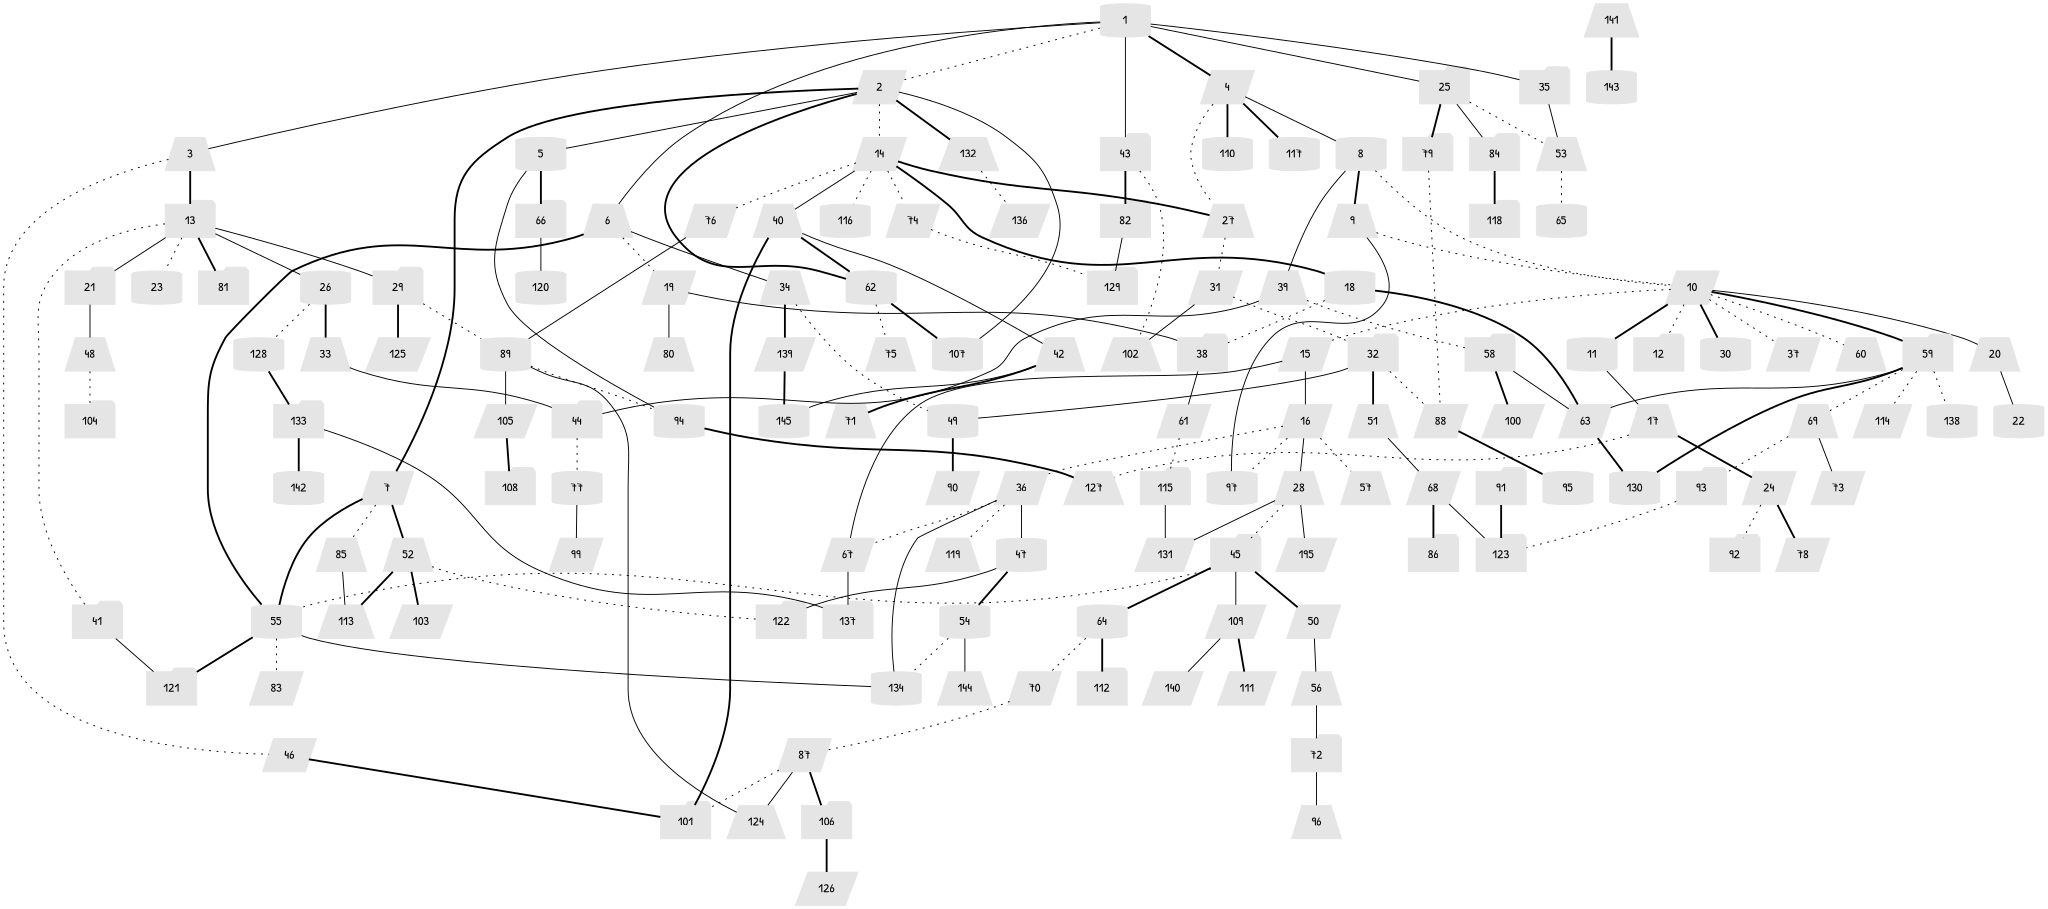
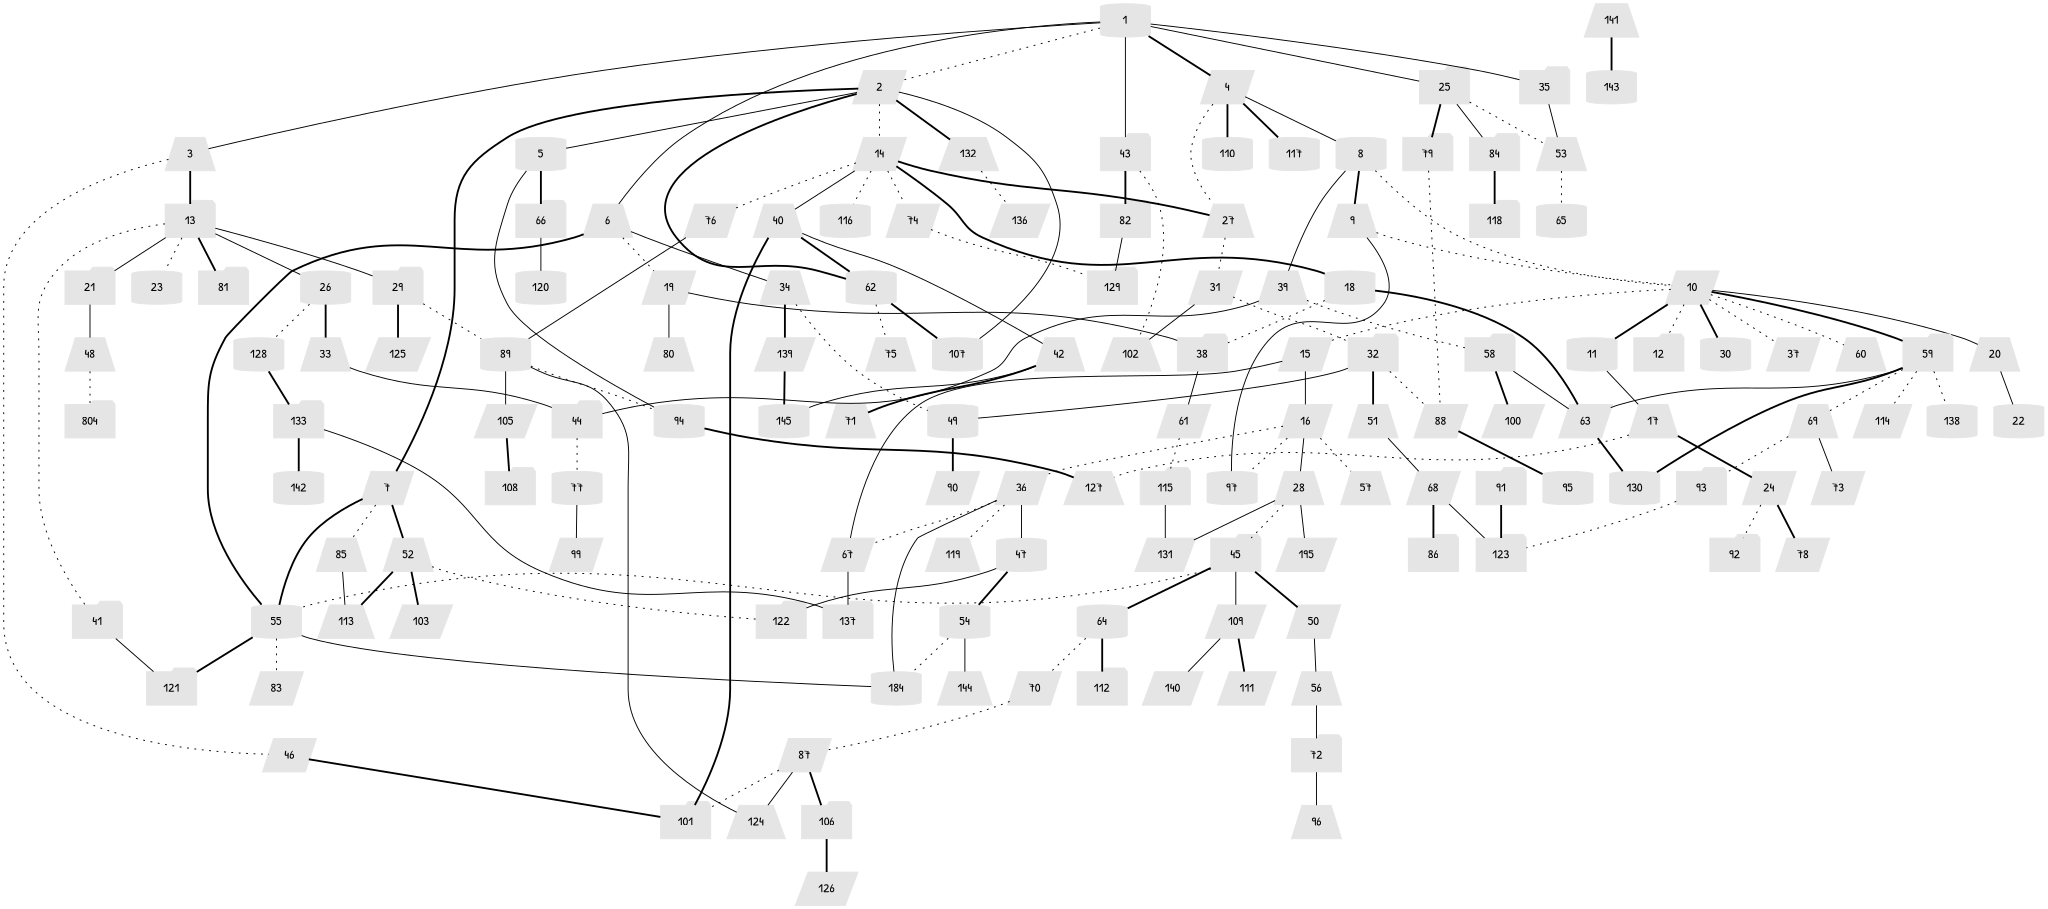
node "104": label "104" -> "804"
node "134": label "134" -> "184"
